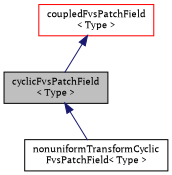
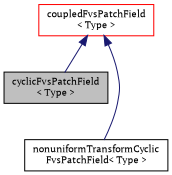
edge "nonuniformTransformCyclic FvsPatchField< Type >" -> "cyclicFvsPatchField < Type >": now "nonuniformTransformCyclic FvsPatchField< Type >" -> "coupledFvsPatchField < Type >"
